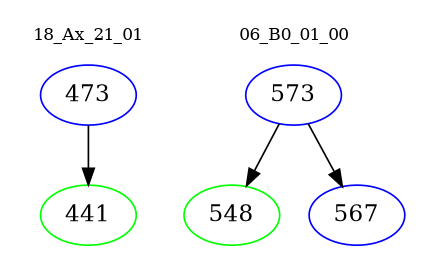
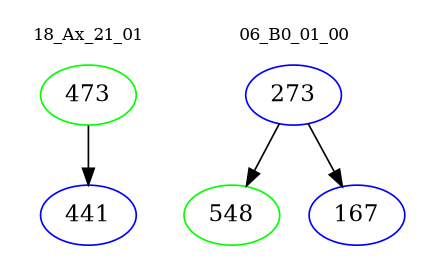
node "473": color blue -> green
node "573": label "573" -> "273"
node "441": color green -> blue
node "567": label "567" -> "167"
